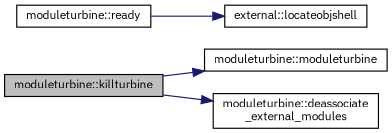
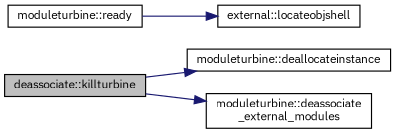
node "moduleturbine::moduleturbine": label "moduleturbine::moduleturbine" -> "moduleturbine::deallocateinstance"
node "moduleturbine::killturbine": label "moduleturbine::killturbine" -> "deassociate::killturbine"
